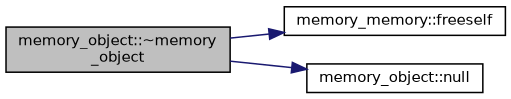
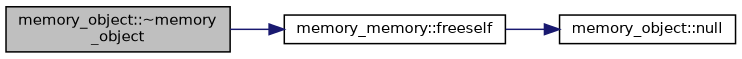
edge "memory_object::~memory _object" -> "memory_object::null": now "memory_memory::freeself" -> "memory_object::null"
